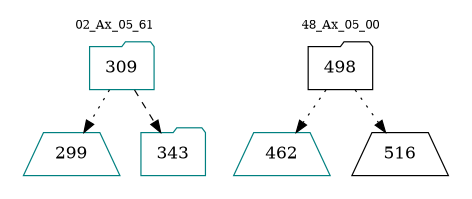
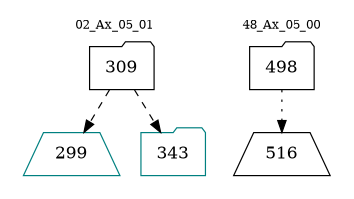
cluster "02_Ax_05_61": label "02_Ax_05_61" -> "02_Ax_05_01"
node "309": color teal -> black
edge "309" -> "299": style dotted -> dashed
node "462": removed
